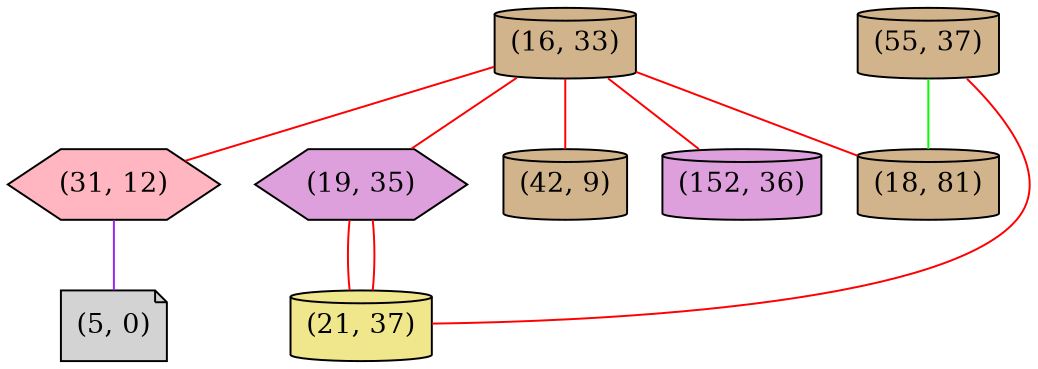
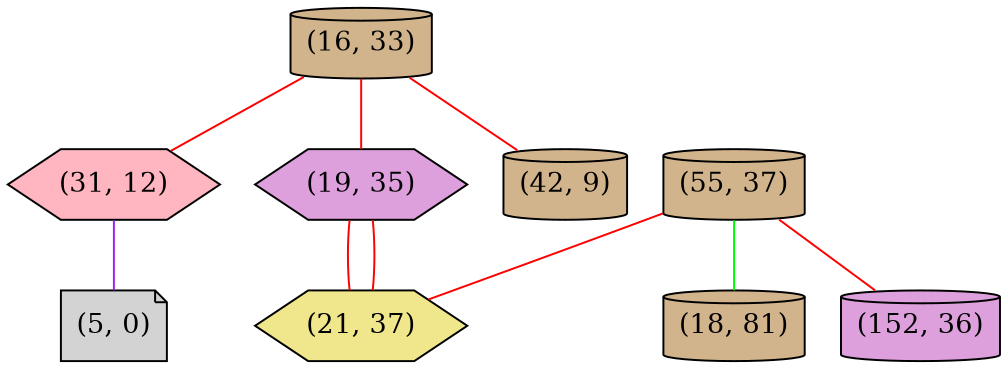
edge "(16, 33)" -- "(152, 36)": now "(55, 37)" -- "(152, 36)"
edge "(16, 33)" -- "(18, 81)": removed
node "(21, 37)": shape cylinder -> hexagon
